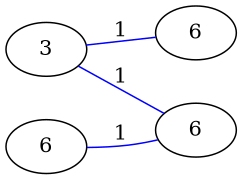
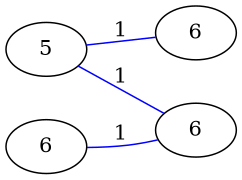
node "3": label "3" -> "5"
